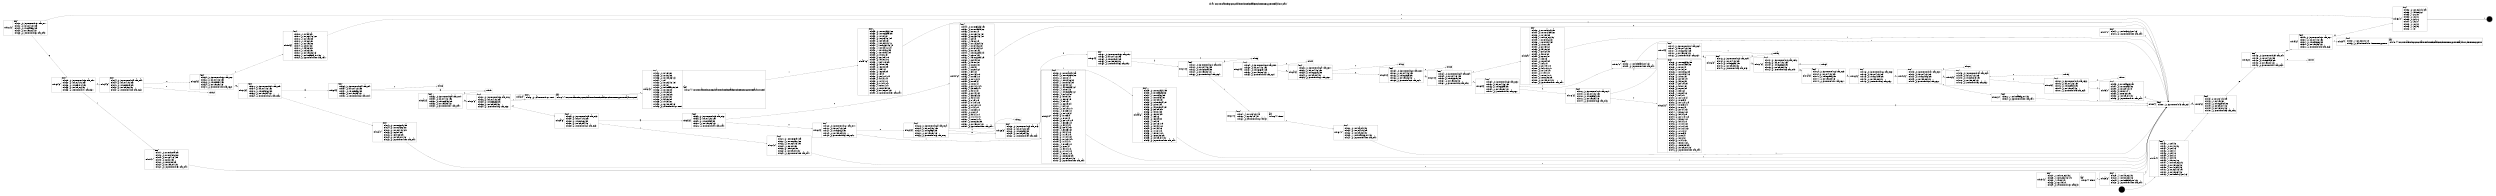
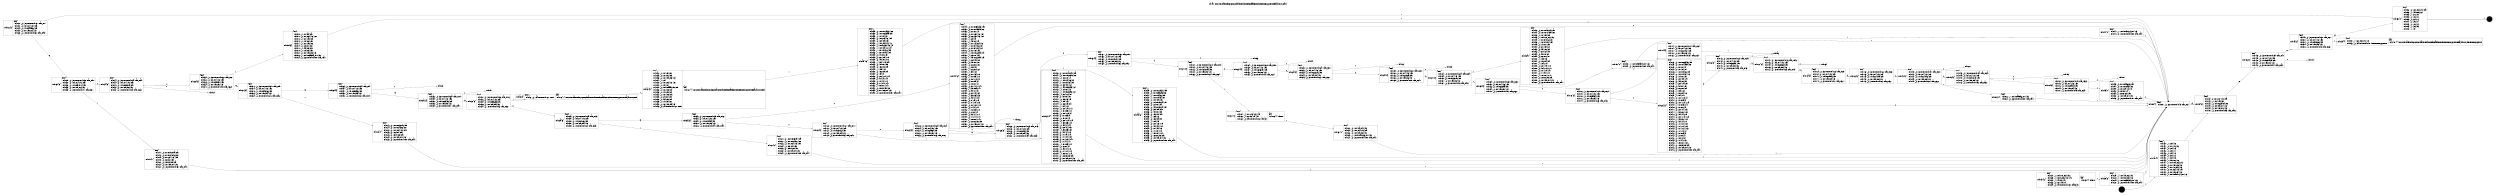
edge "0x40171f [25]" -> "0x401738 [25]": now "0x4018c5 [134]" -> "0x401738 [25]"
edge "0x401670 [25]" -> "0x401e53": now "0x401670 [25]" -> "0x401689 [25]"
edge "0x401ed3" -> "0x4017b5 [25]": reversed
edge "0x401544 [25]" -> "0x40155d [25]": reversed
edge "0x40158f [25]" -> "0x401e47": now "0x40158f [25]" -> "0x4015a8 [25]"
